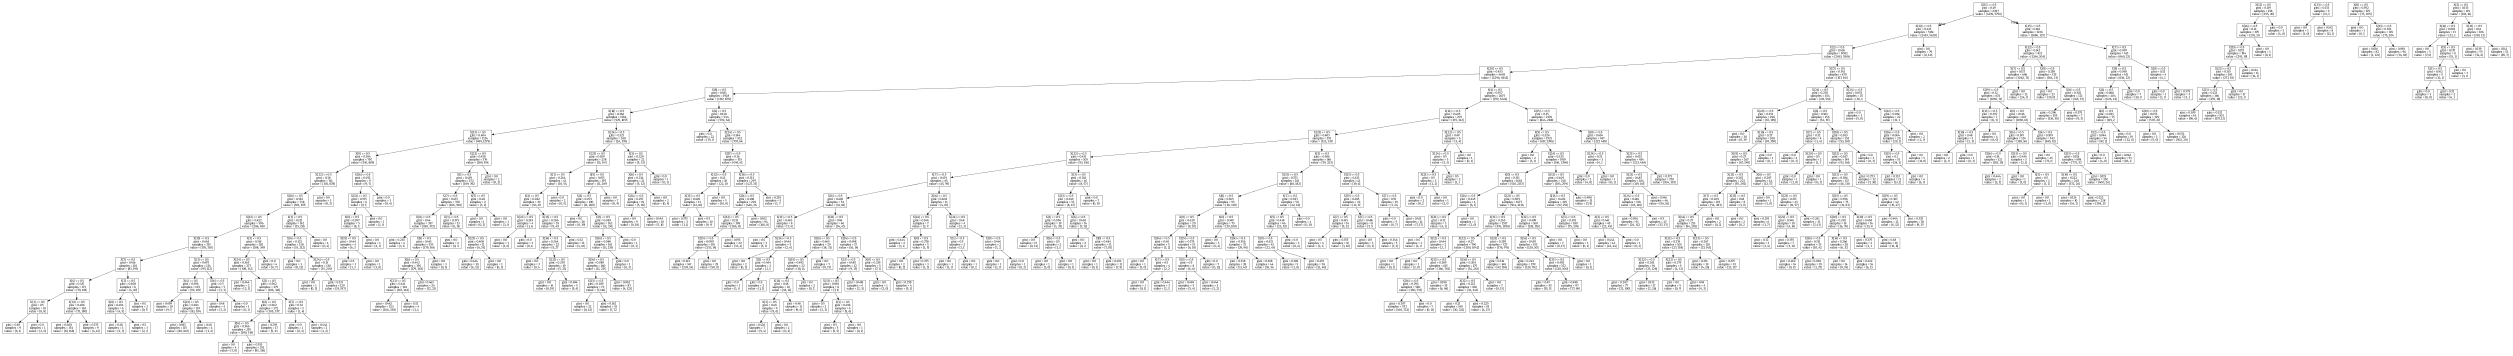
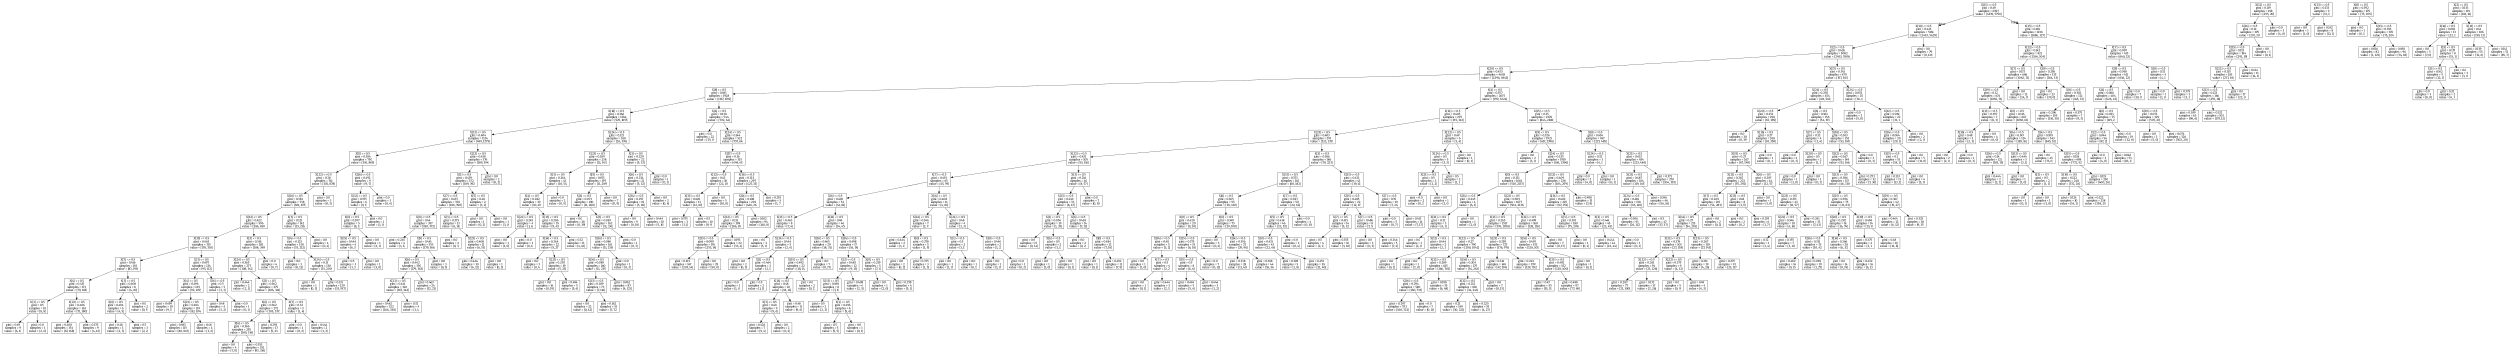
edge "X[24] <= 0.5 gini = 0.325 samples = 1919 value = [614, 2396]" -> "X[12] <= 0.5 gini = 0.409 samples = 238 value = [104, 259]": removed
edge "X[1] <= 0.5 gini = 0.362 samples = 275 value = [106, 341]" -> "X[6] <= 0.5 gini = 0.362 samples = 272 value = [105, 337]": removed
